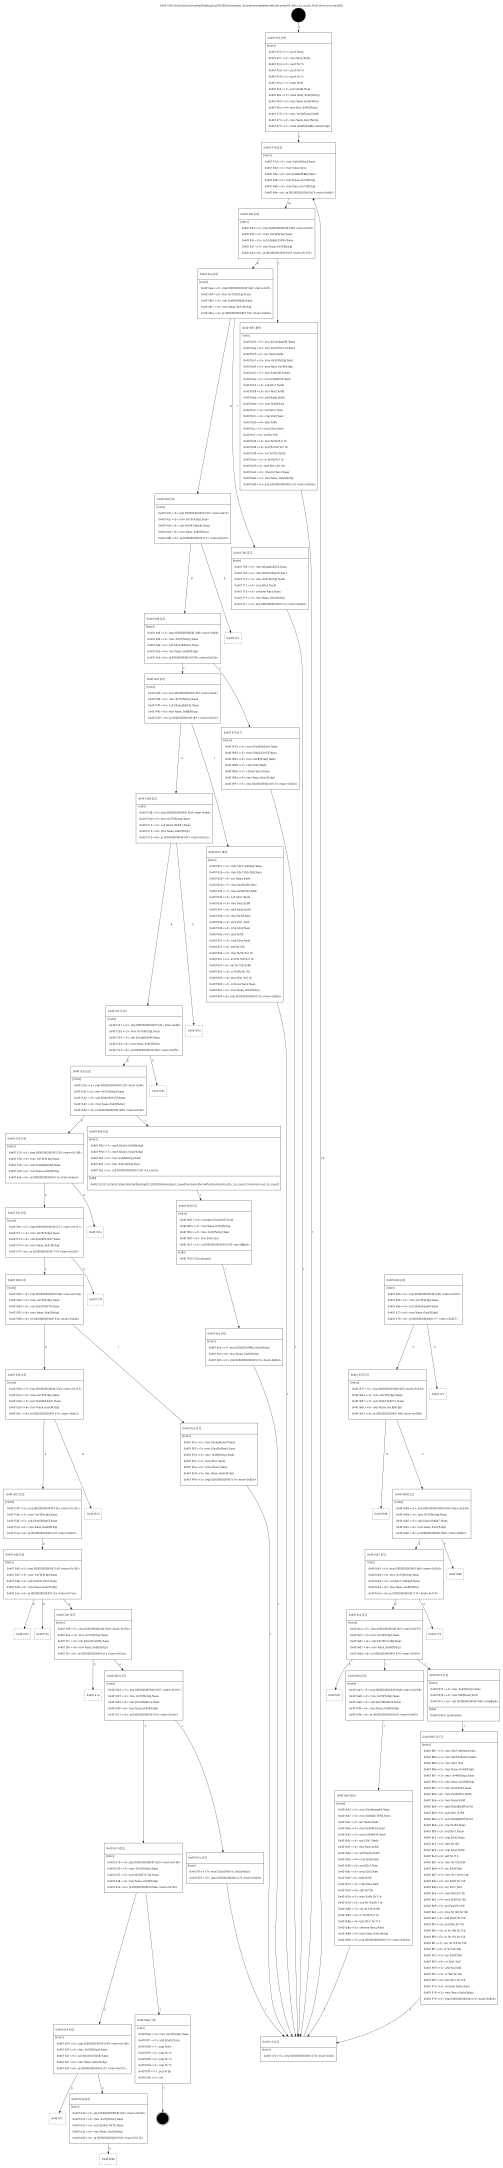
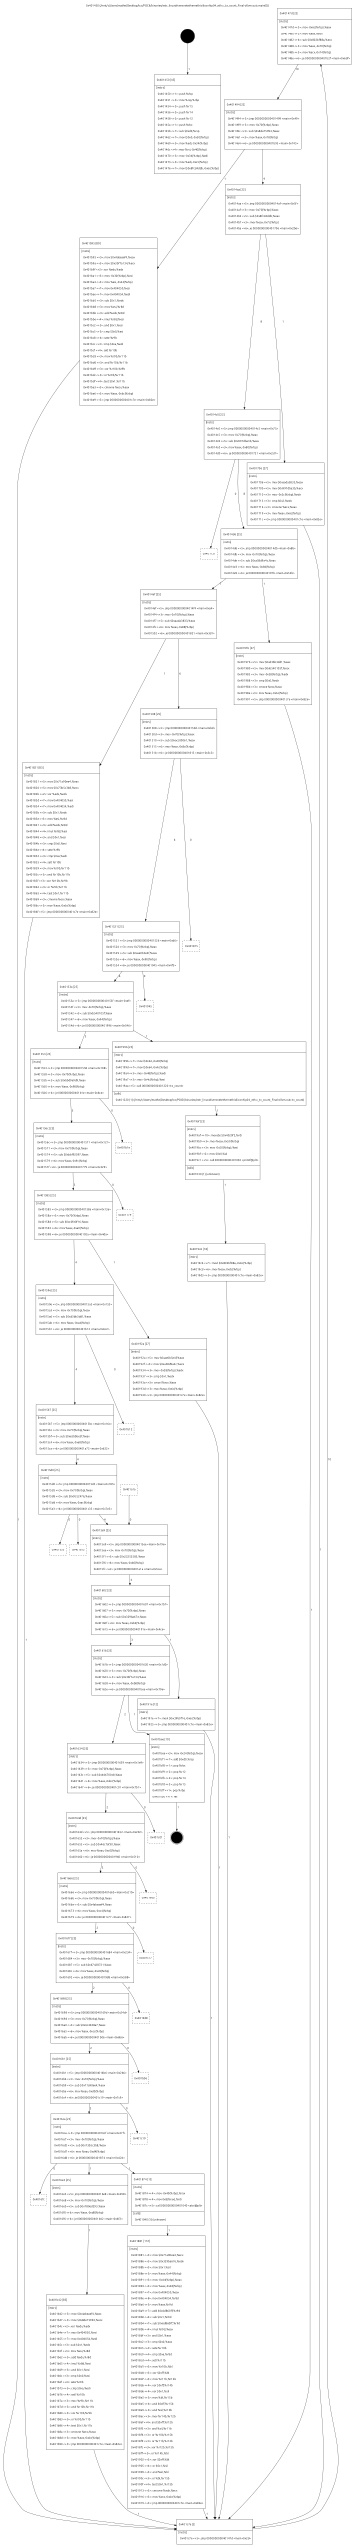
edge "0x401450 [45]" -> "0x40147d [23]": removed, label "1"
edge "0x4015e9 [25]" -> "0x401a1a": reversed
edge "0x40164d [25]" -> "0x401666 [25]": added, label "2"
